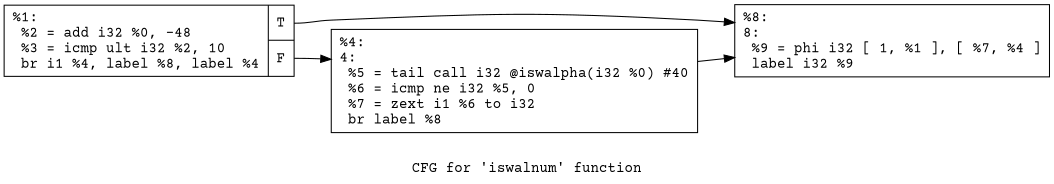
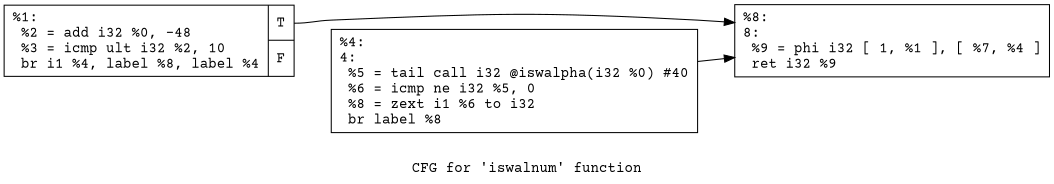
edge "%1:" -> "%4:": removed
node "%8:": text "label i32 %9" -> "ret i32 %9"
node "%4:": text "%7 = zext i1 %6 to i32" -> "%8 = zext i1 %6 to i32"
